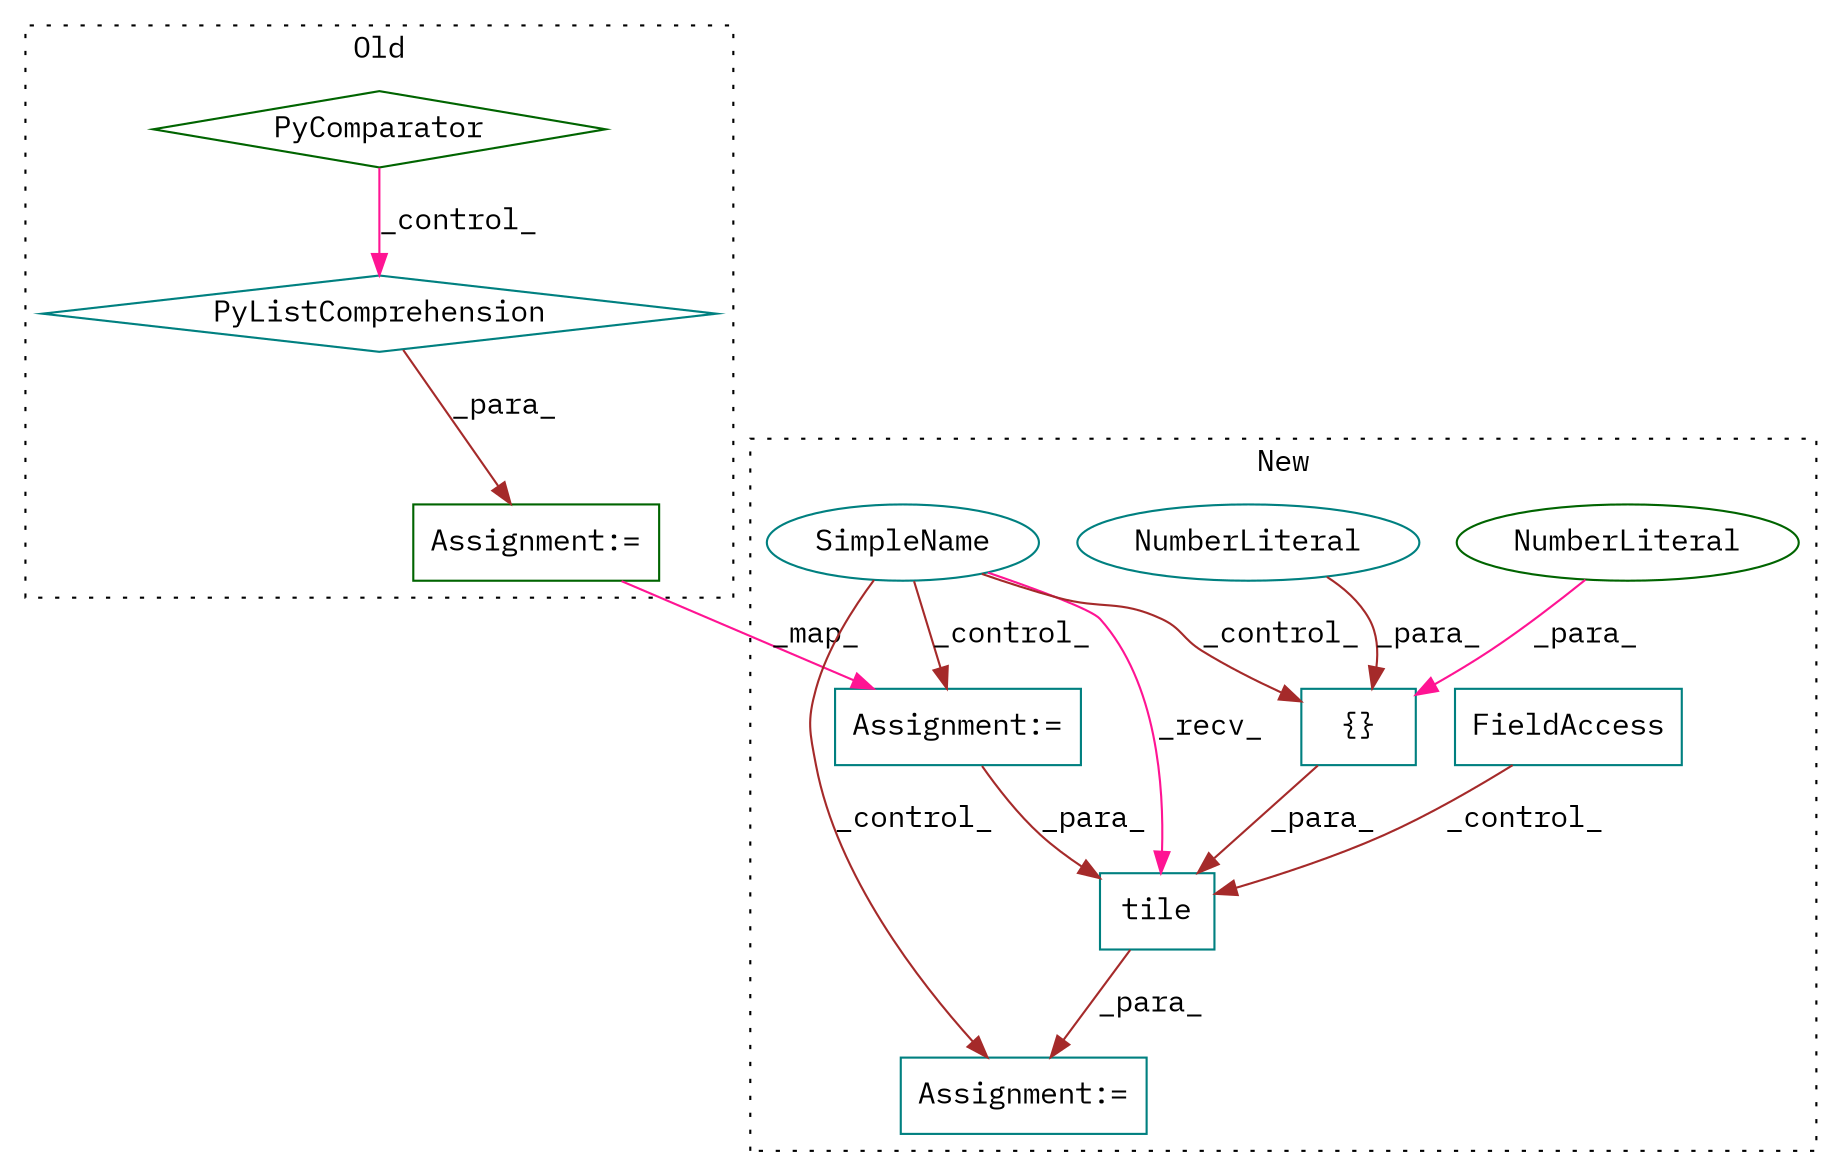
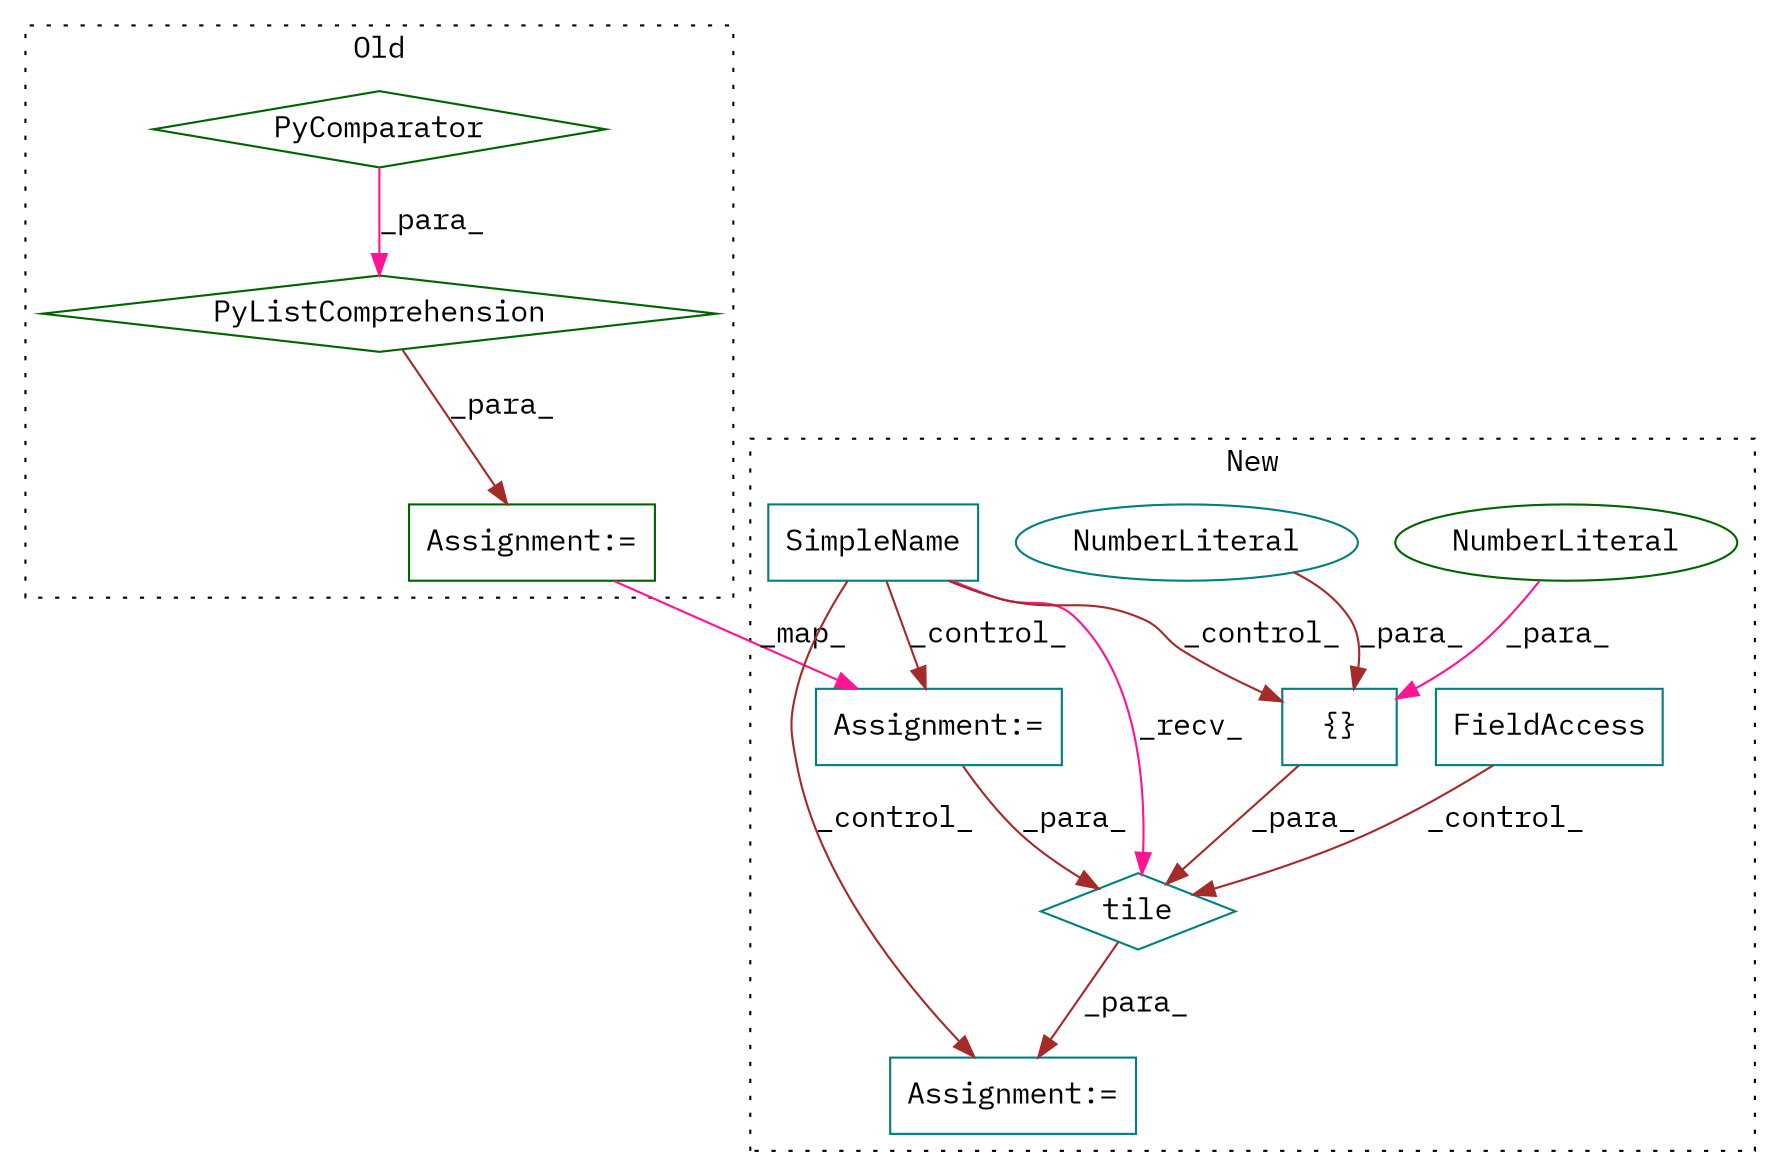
edge "PyComparator" -> "PyListComprehension": label "_control_" -> "_para_"
node "PyListComprehension": color teal -> darkgreen
node "SimpleName": shape ellipse -> box
node "tile": shape box -> diamond
